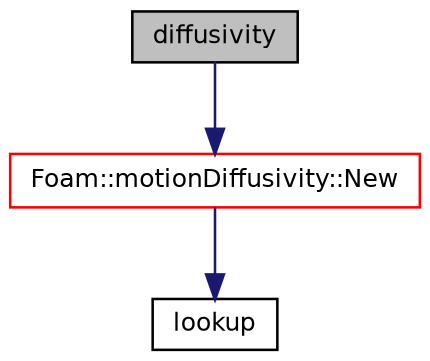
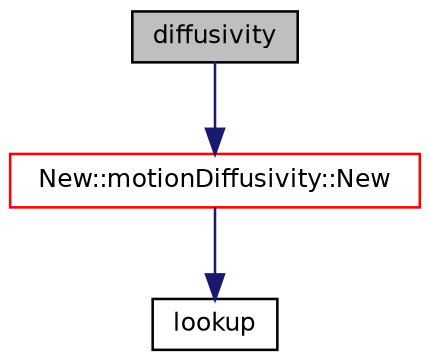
node "Foam::motionDiffusivity::New": label "Foam::motionDiffusivity::New" -> "New::motionDiffusivity::New"
